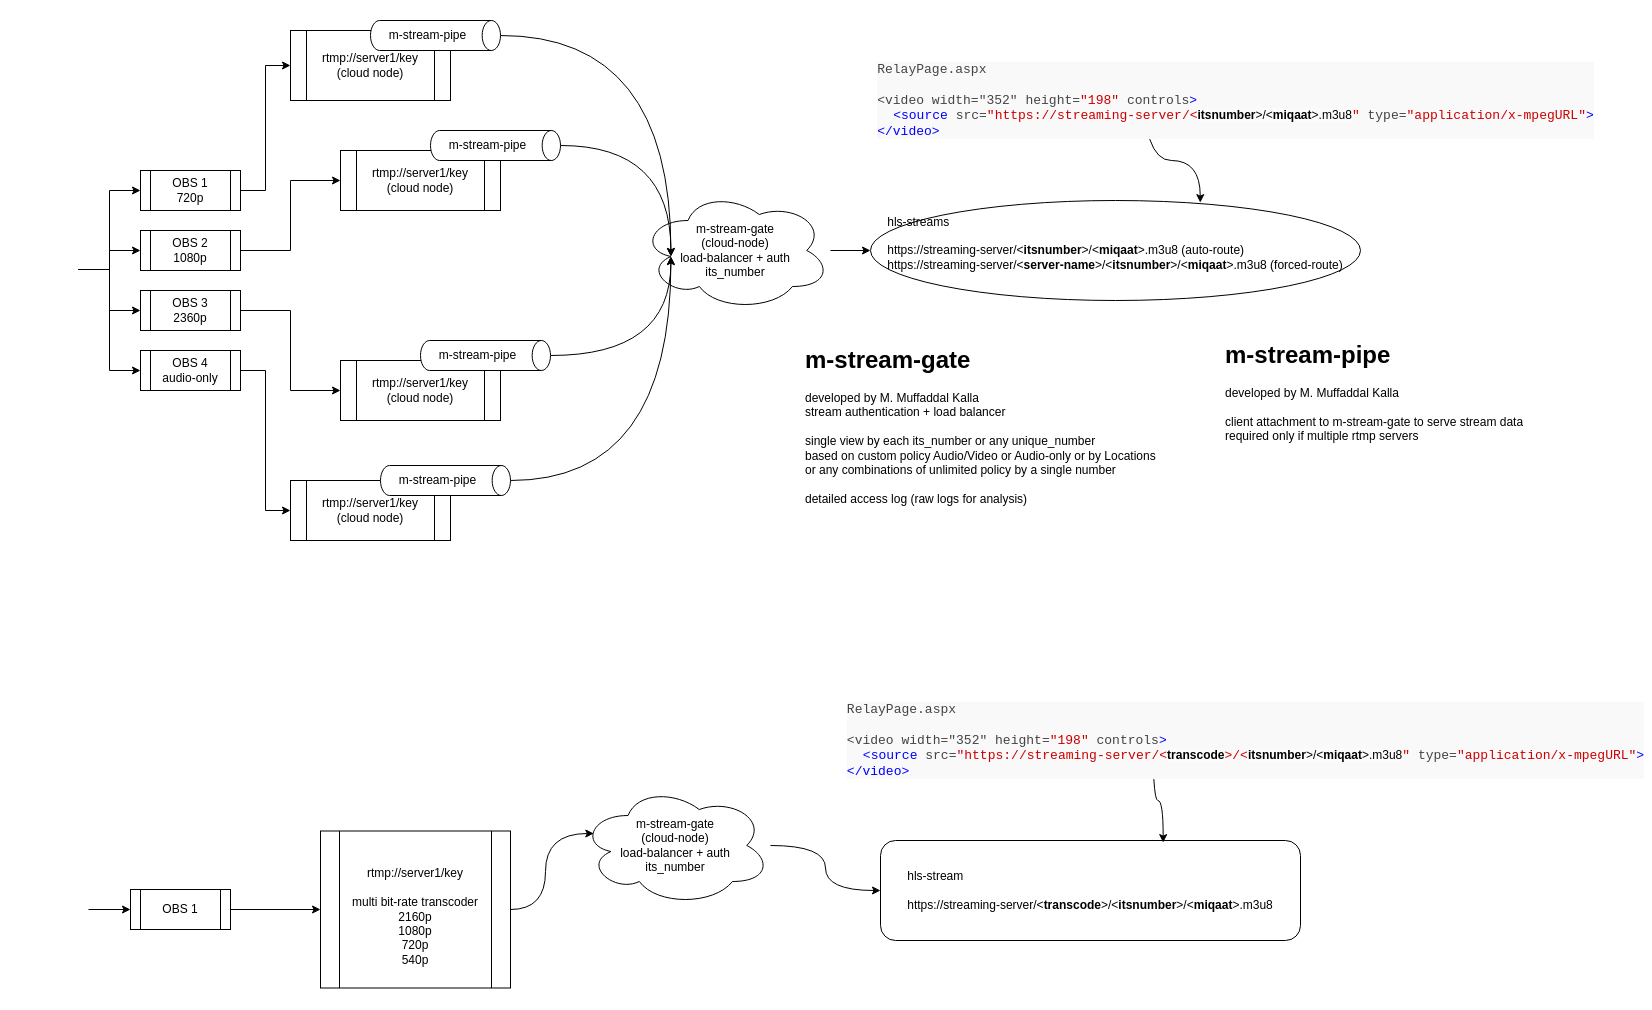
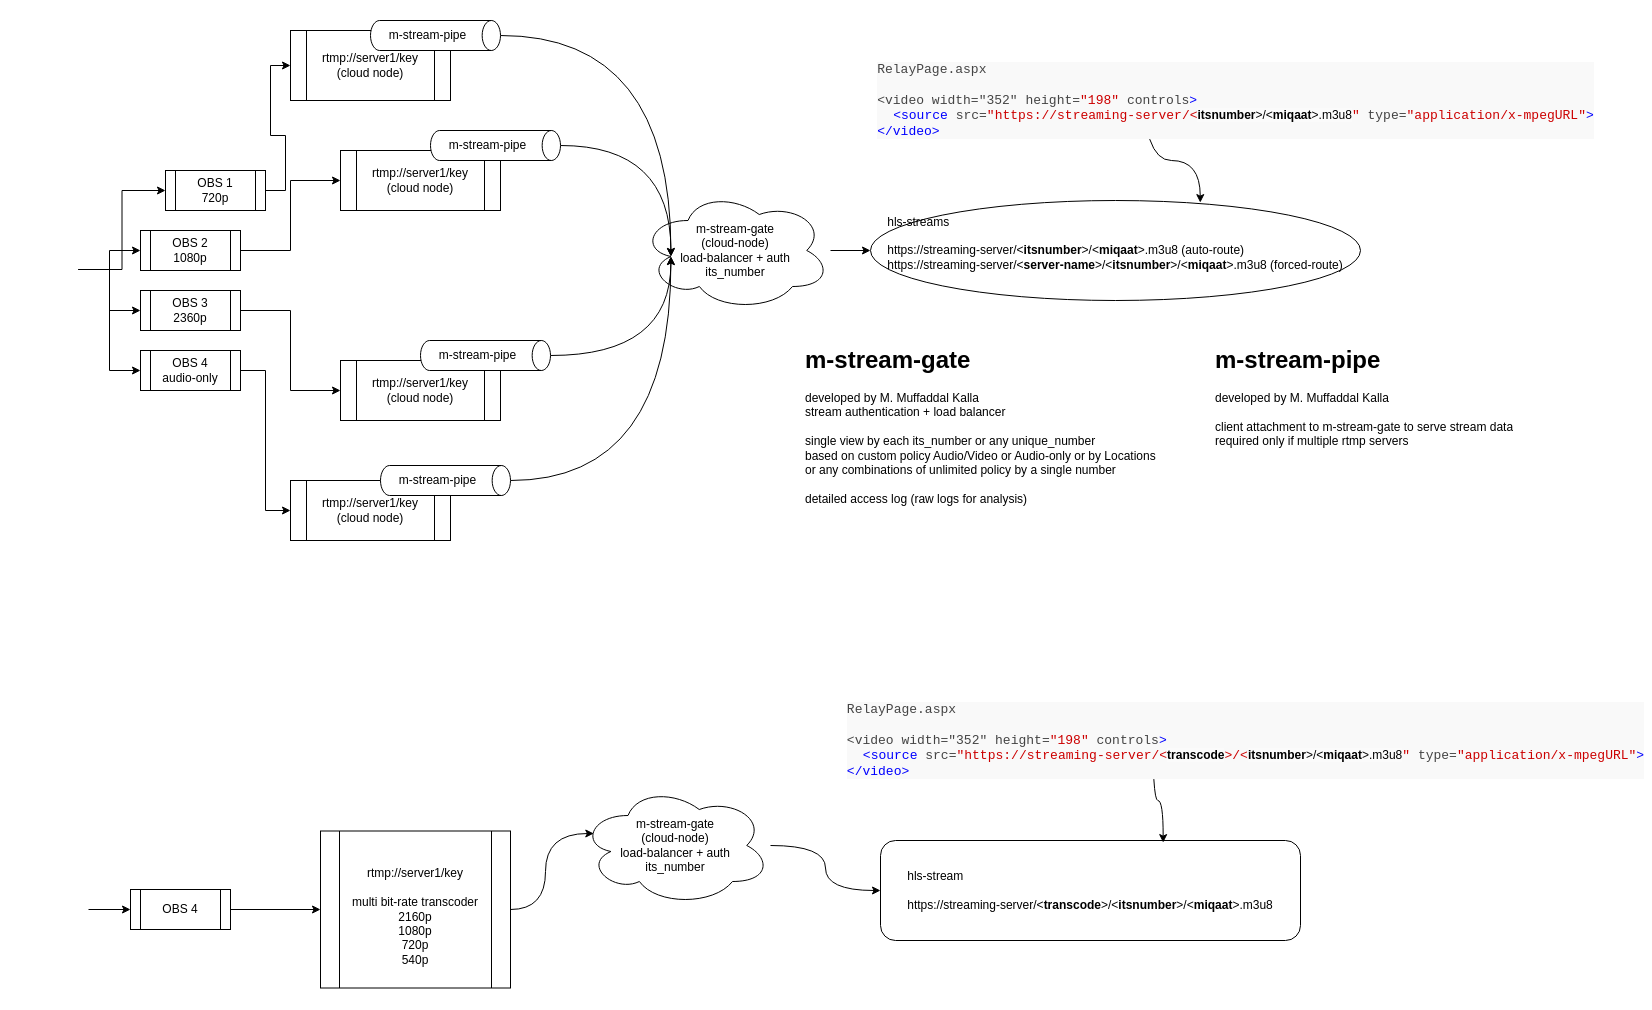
node "OBS 1 720p": moved (191, 191) -> (216, 191)
node "m-stream-pipedeveloped by M. Muffaddal Kalla client attachment to m-stream-gate to serve stream data required only if multiple rtmp servers": moved (1416, 421) -> (1406, 426)
node "OBS 1": label "OBS 1" -> "OBS 4"
